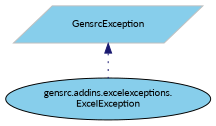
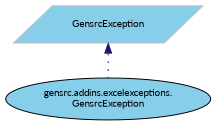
node "gensrc.addins.excelexceptions. ExcelException": label "gensrc.addins.excelexceptions. ExcelException" -> "gensrc.addins.excelexceptions. GensrcException"
